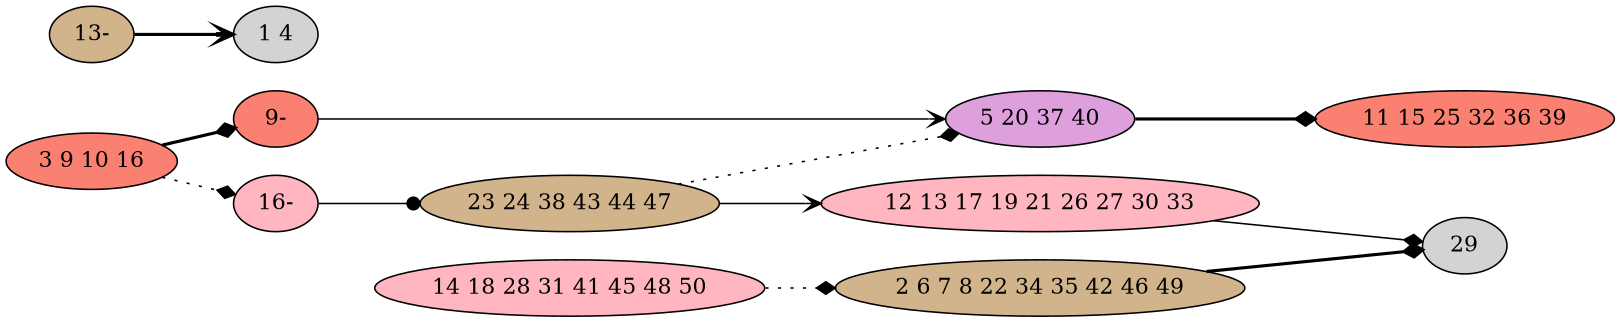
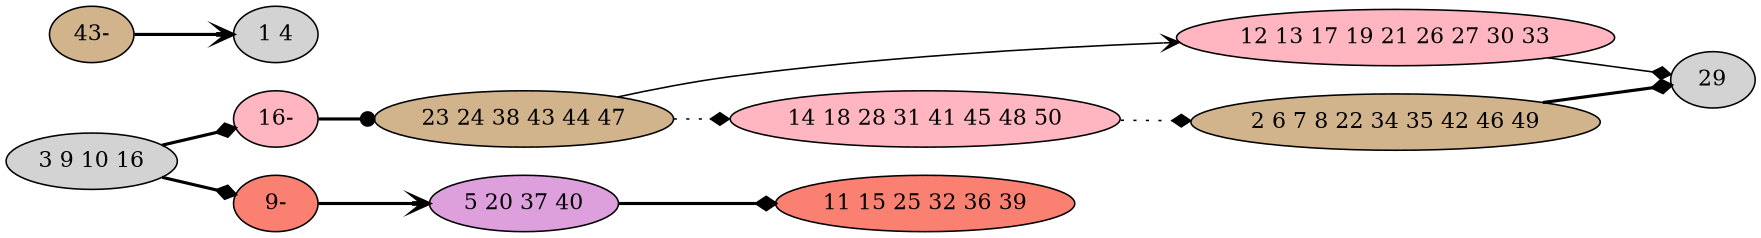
node "13-": label "13-" -> "43-"
edge "9-" -> "5 20 37 40": style solid -> bold
edge "23 24 38 43 44 47" -> "5 20 37 40": now "23 24 38 43 44 47" -> "14 18 28 31 41 45 48 50"
node "3 9 10 16": fillcolor salmon -> lightgrey
edge "3 9 10 16" -> "16-": style dotted -> bold
edge "16-" -> "23 24 38 43 44 47": style solid -> bold
